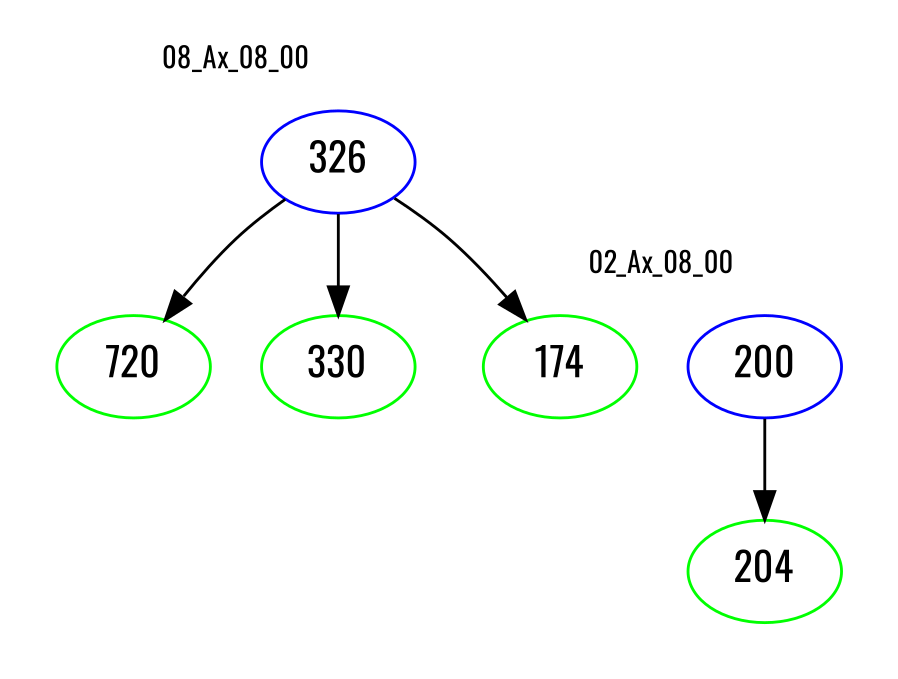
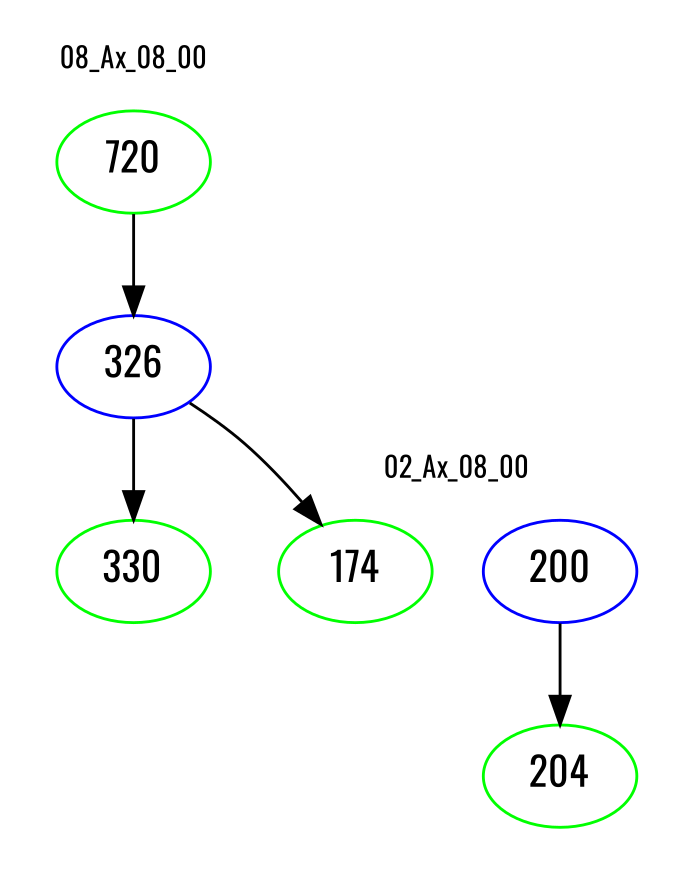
edge "326" -> "720": reversed
